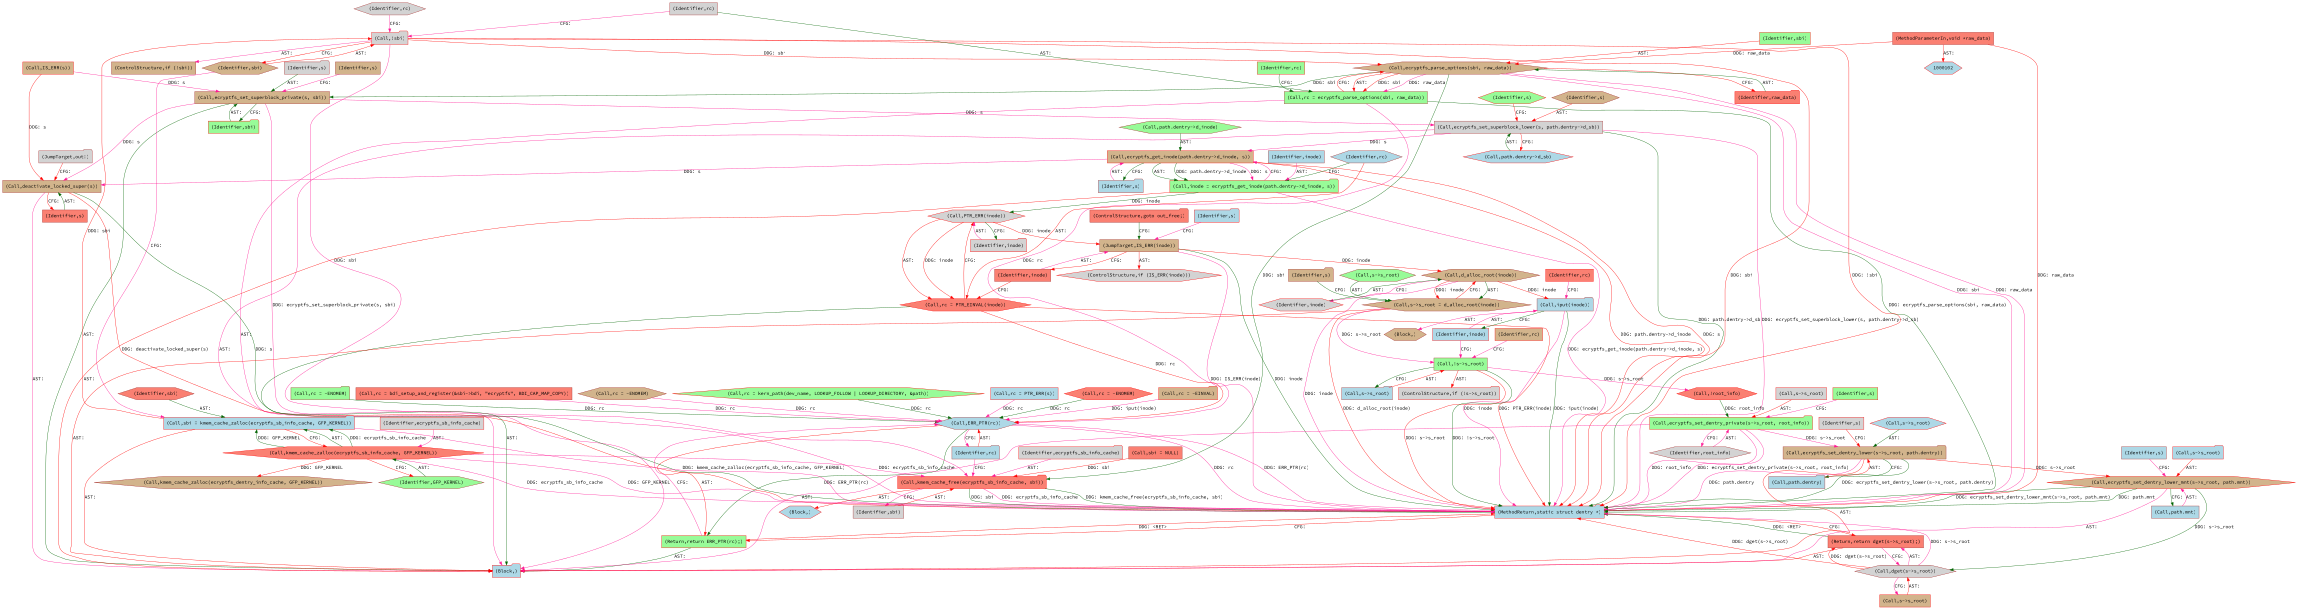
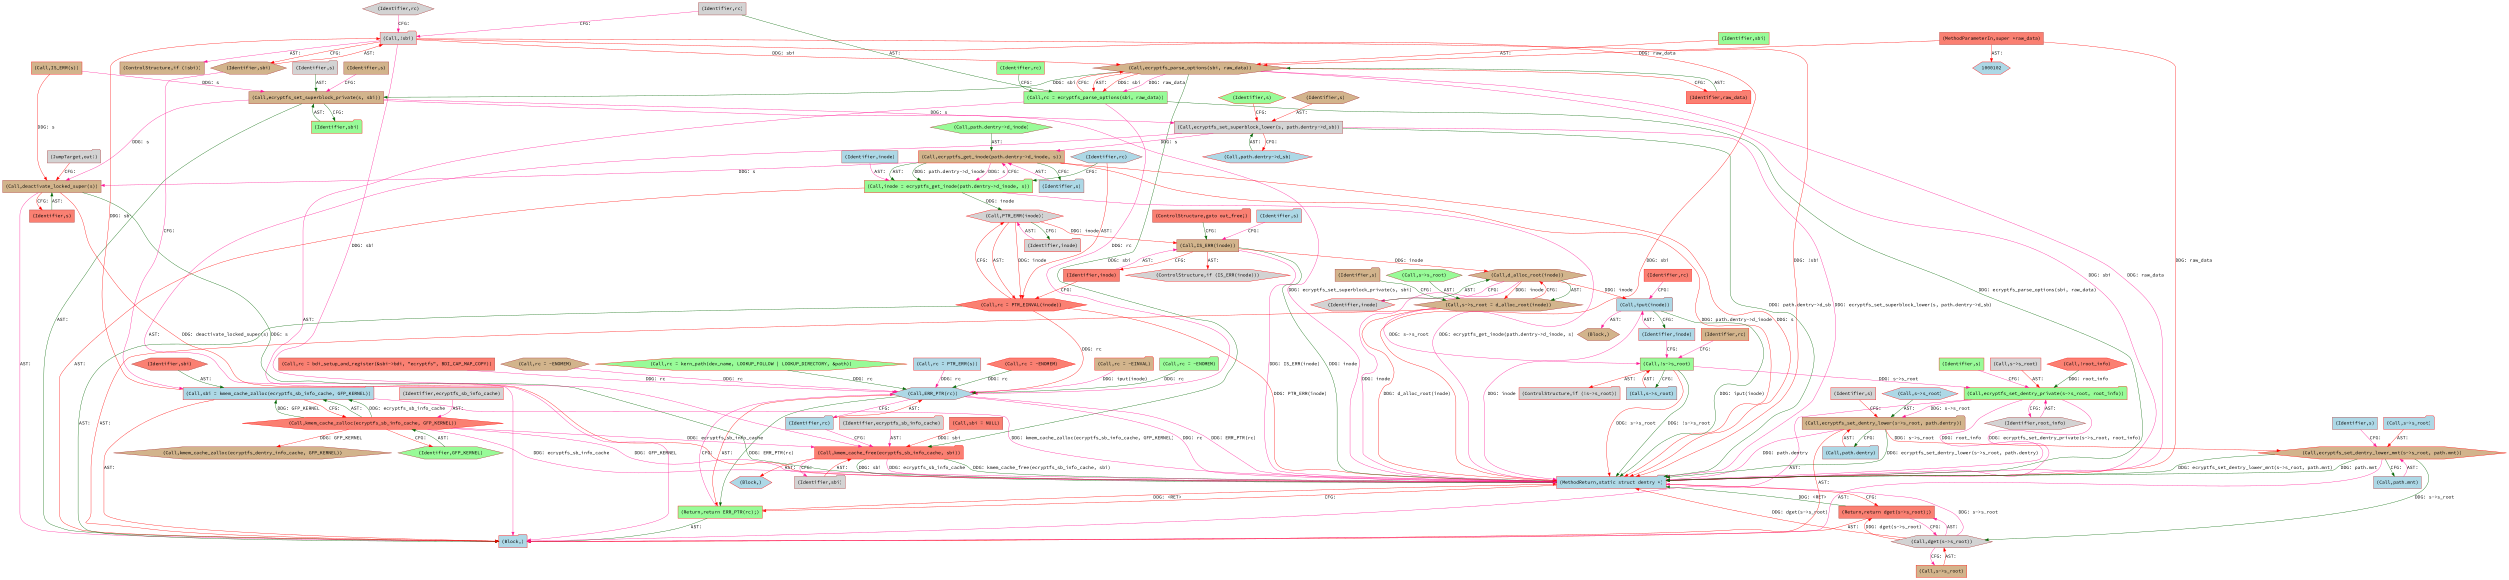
node "(MethodParameterIn,void *raw_data)": label "(MethodParameterIn,void *raw_data)" -> "(MethodParameterIn,super *raw_data)"
node "(JumpTarget,IS_ERR(inode))": label "(JumpTarget,IS_ERR(inode))" -> "(Call,IS_ERR(inode))"
edge "(Call,!s->s_root)" -> "(Call,!root_info)": now "(Call,!s->s_root)" -> "(Call,ecryptfs_set_dentry_private(s->s_root, root_info))"
